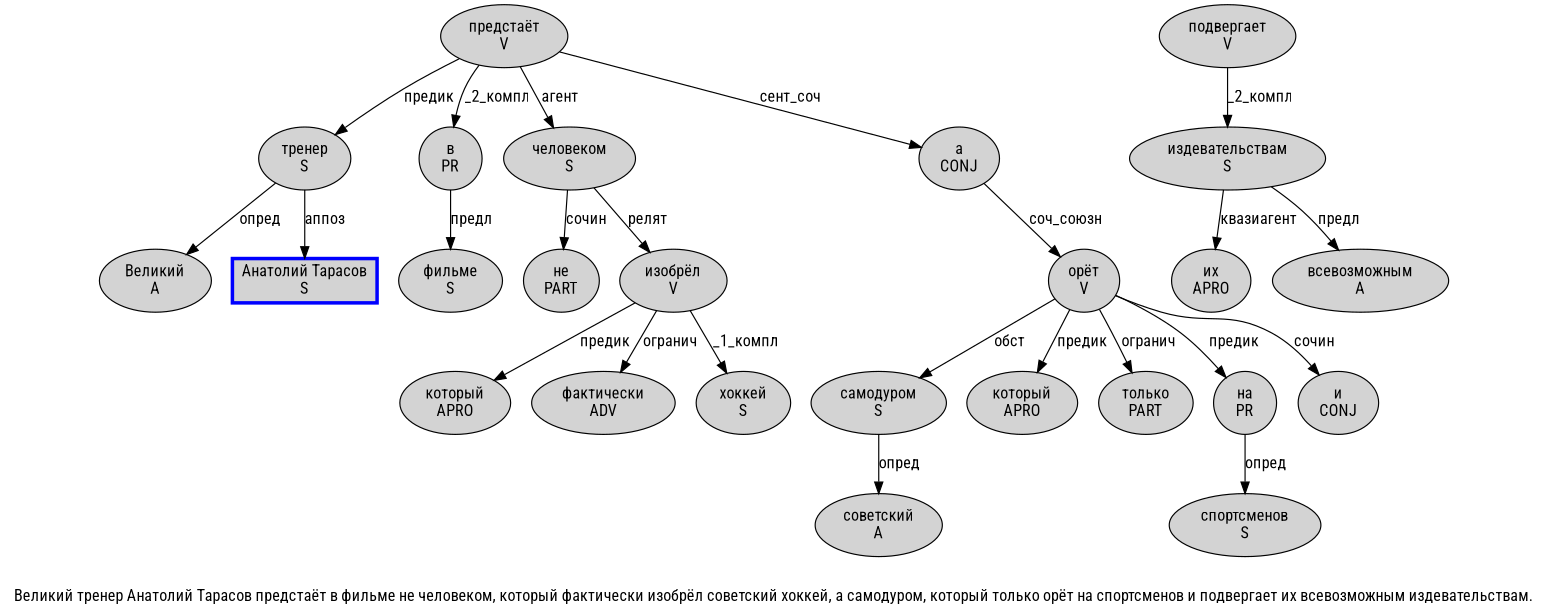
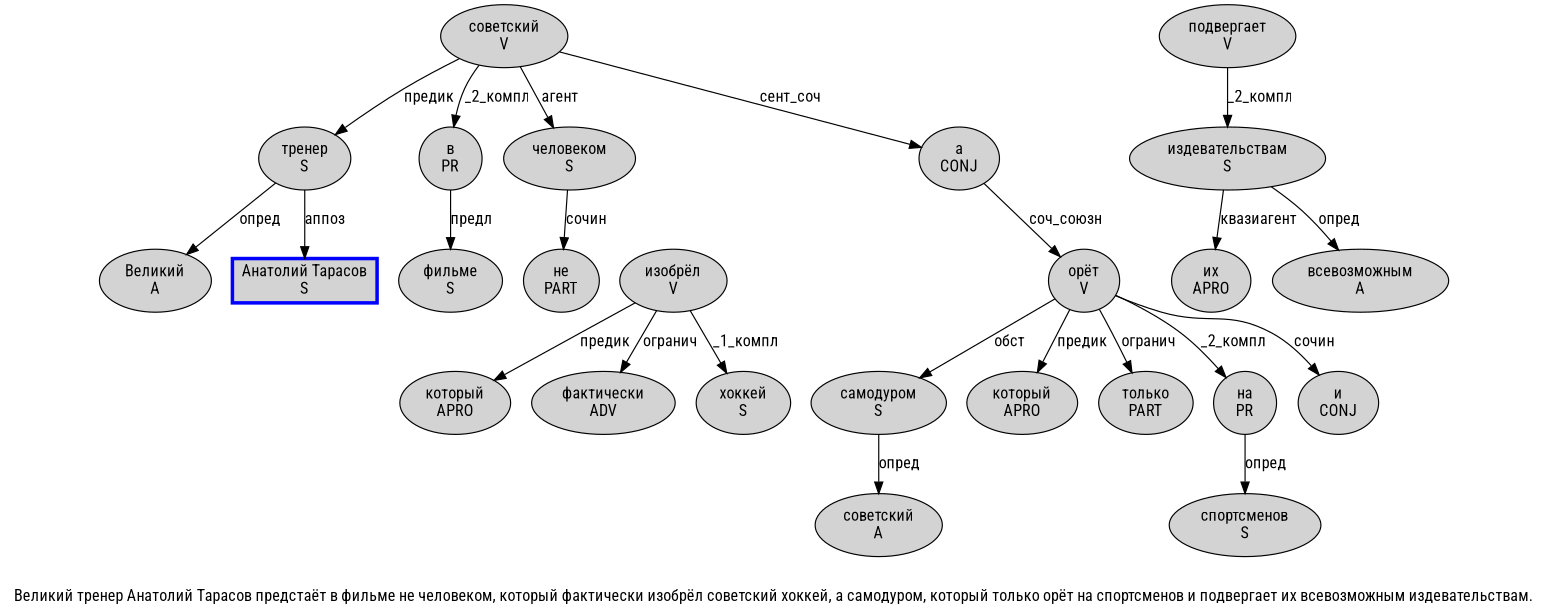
node "предстаёт V": label "предстаёт V" -> "советский V"
edge "человеком S" -> "изобрёл V": removed, label "релят"
edge "издевательствам S" -> "всевозможным A": label "предл" -> "опред"
edge "орёт V" -> "на PR": label "предик" -> "_2_компл"
